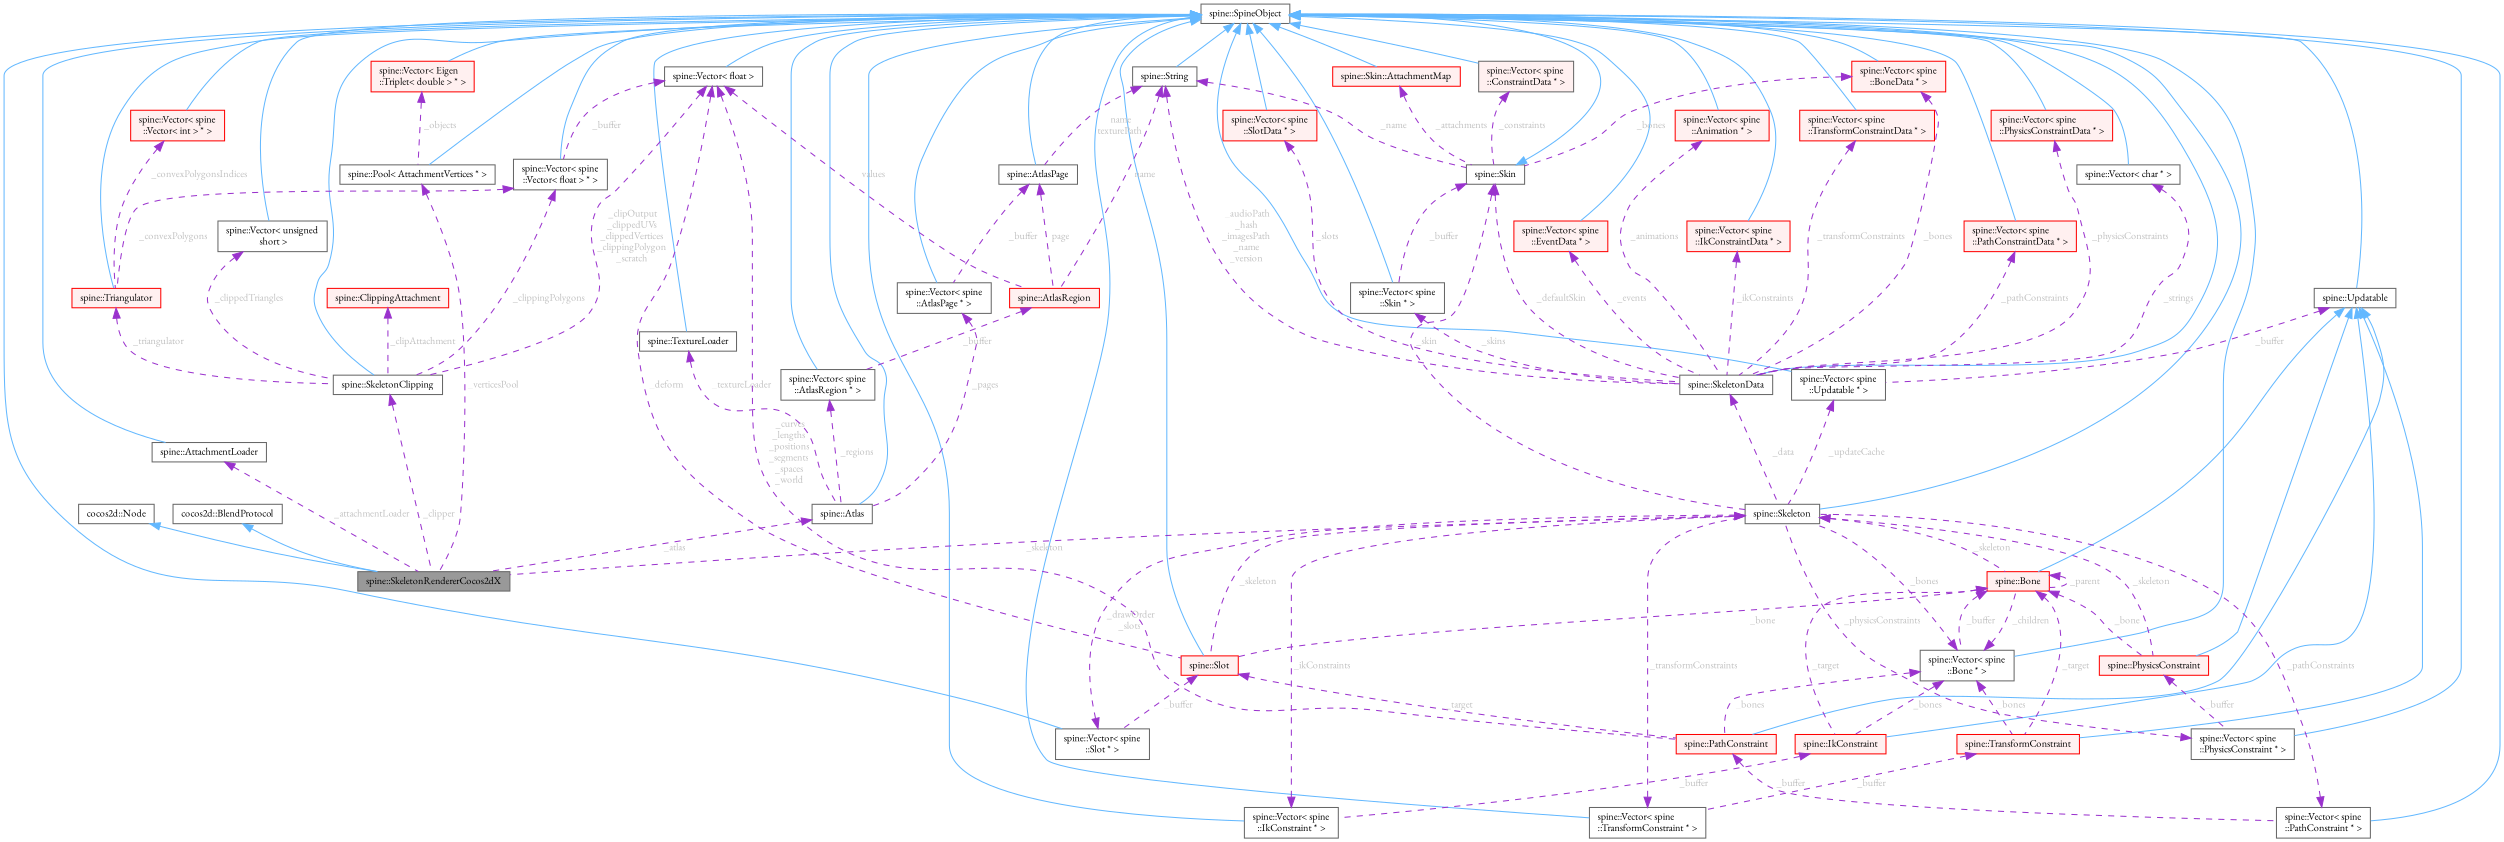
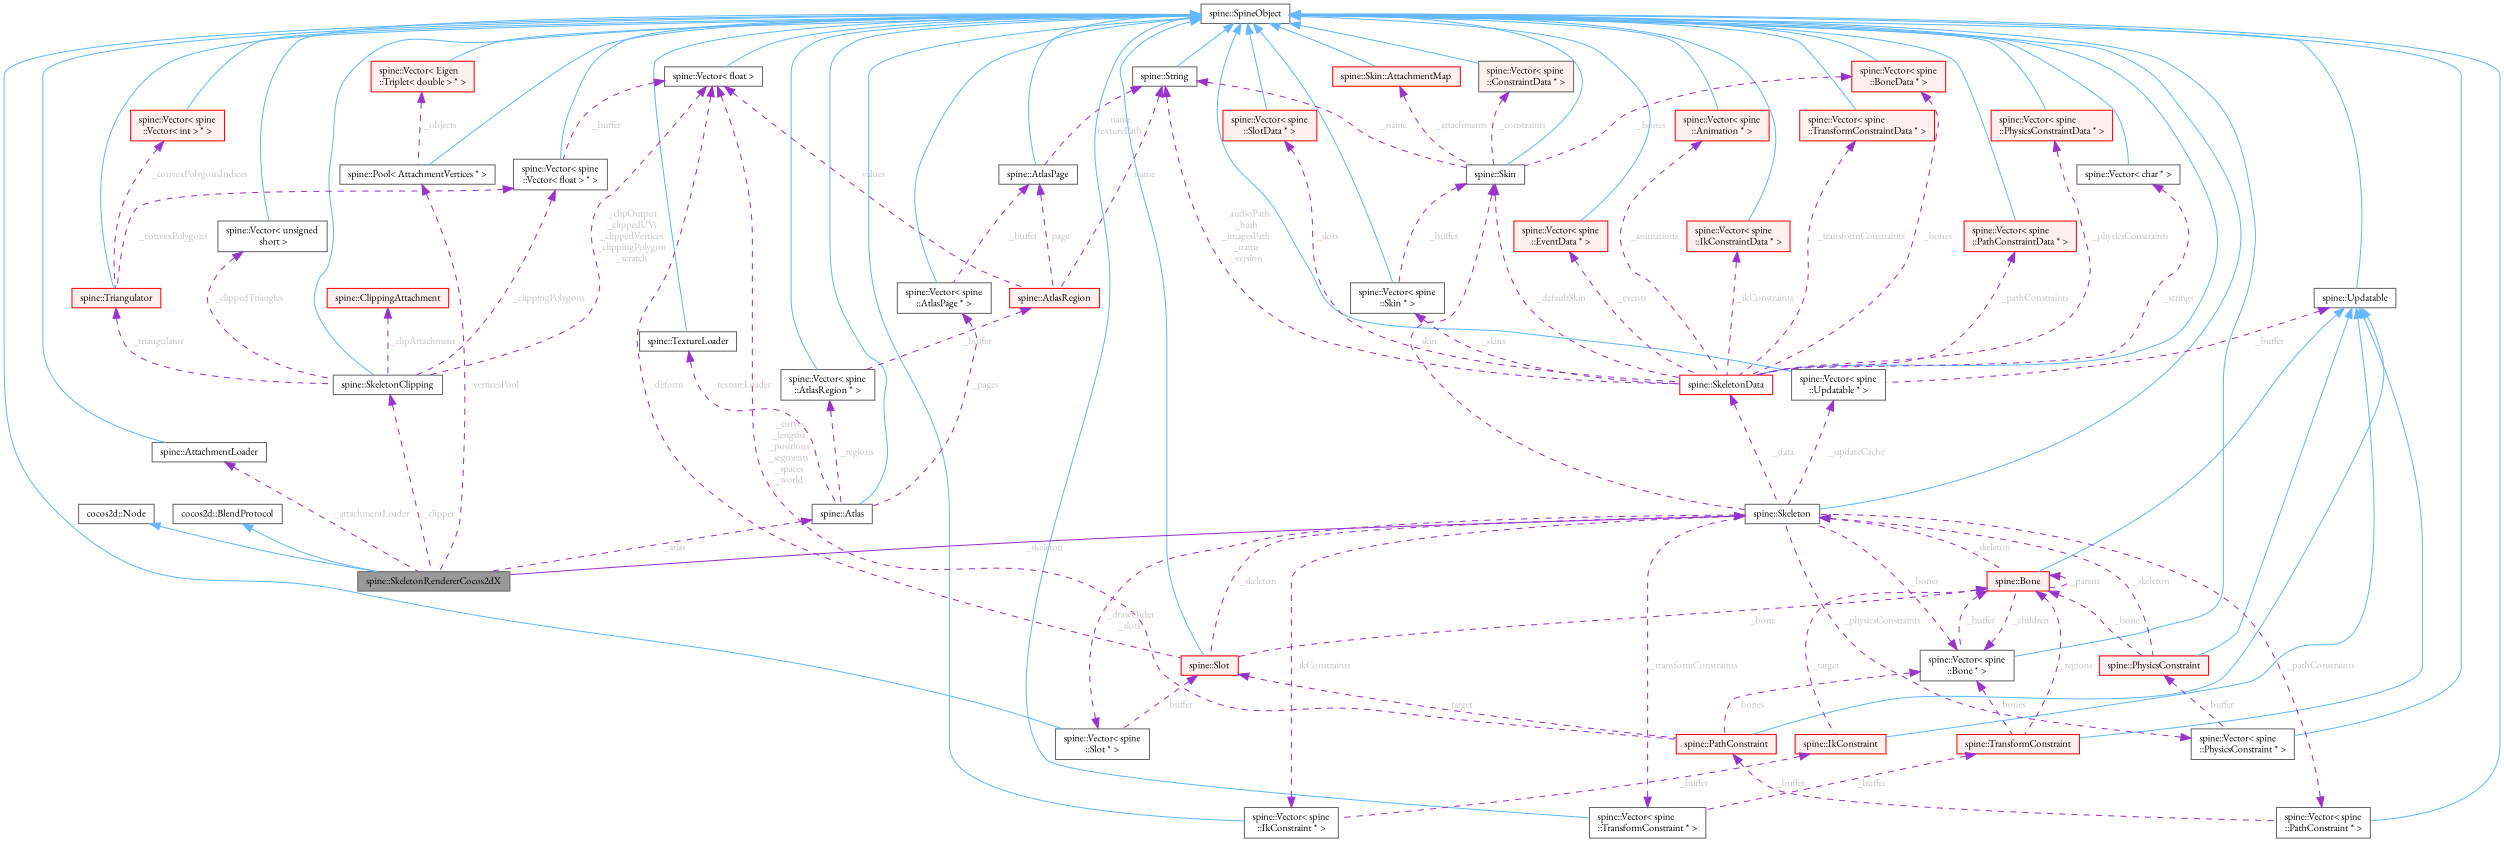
edge "spine::SpineObject" -> "spine::Skin": reversed
node "spine::SkeletonData": color gray40 -> red
edge "spine::SkeletonRendererCocos2dX" -> "spine::Skeleton": style dashed -> solid
edge "spine::TransformConstraint" -> "spine::Bone": label " _target" -> " _regions"
edge "spine::IkConstraint" -> "spine::Vector< spine ::Bone * >": removed, label "_bones"
